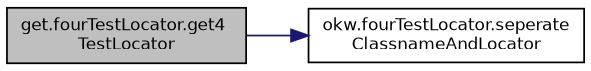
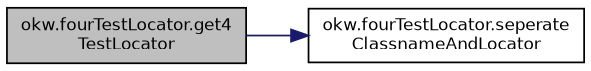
node "get.fourTestLocator.get4 TestLocator": label "get.fourTestLocator.get4 TestLocator" -> "okw.fourTestLocator.get4 TestLocator"
